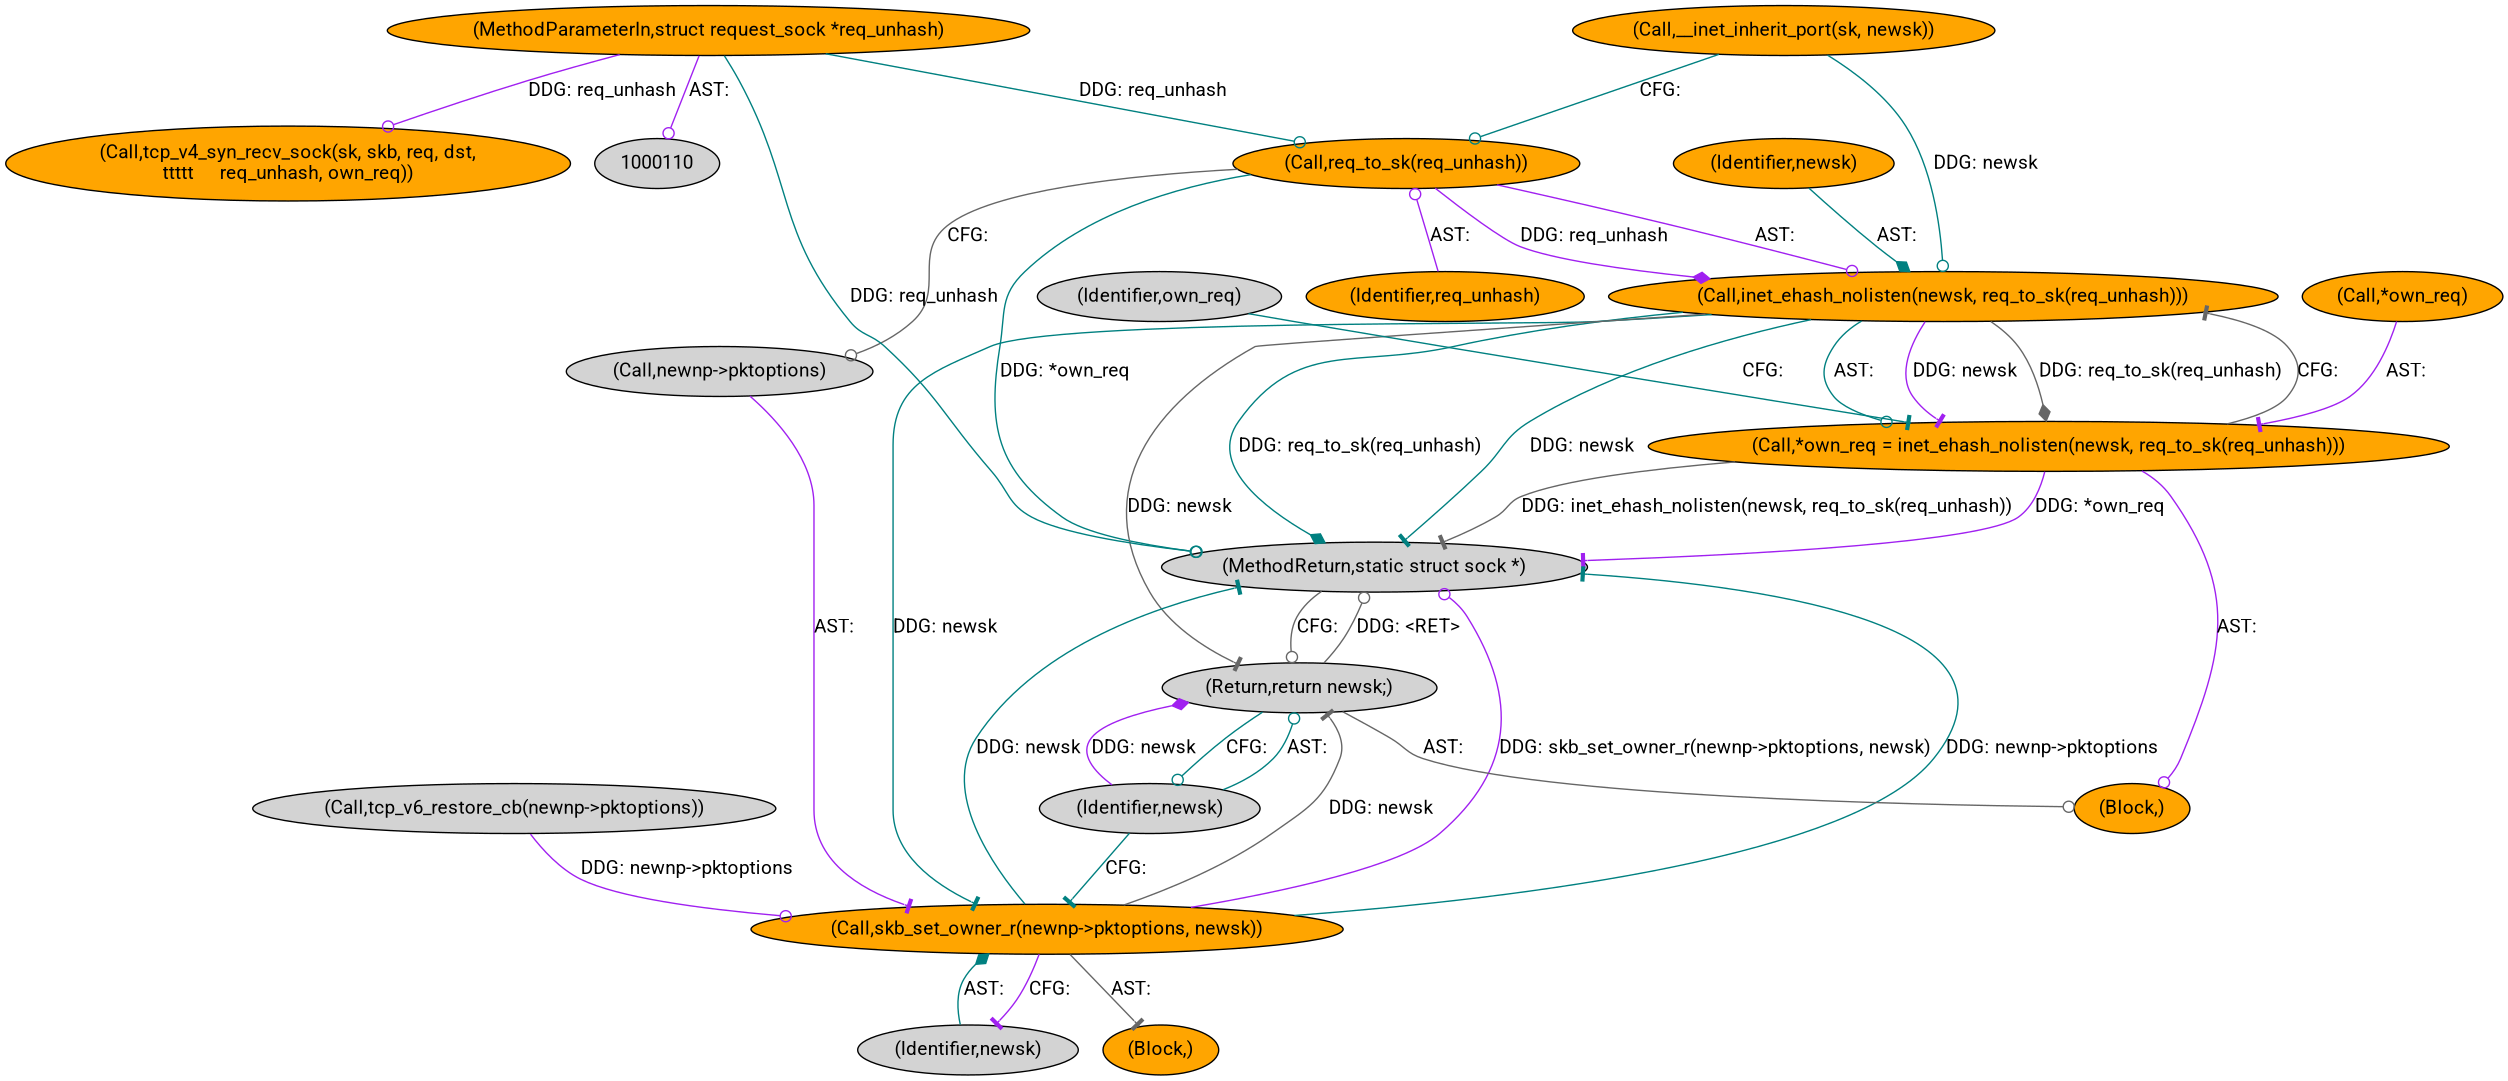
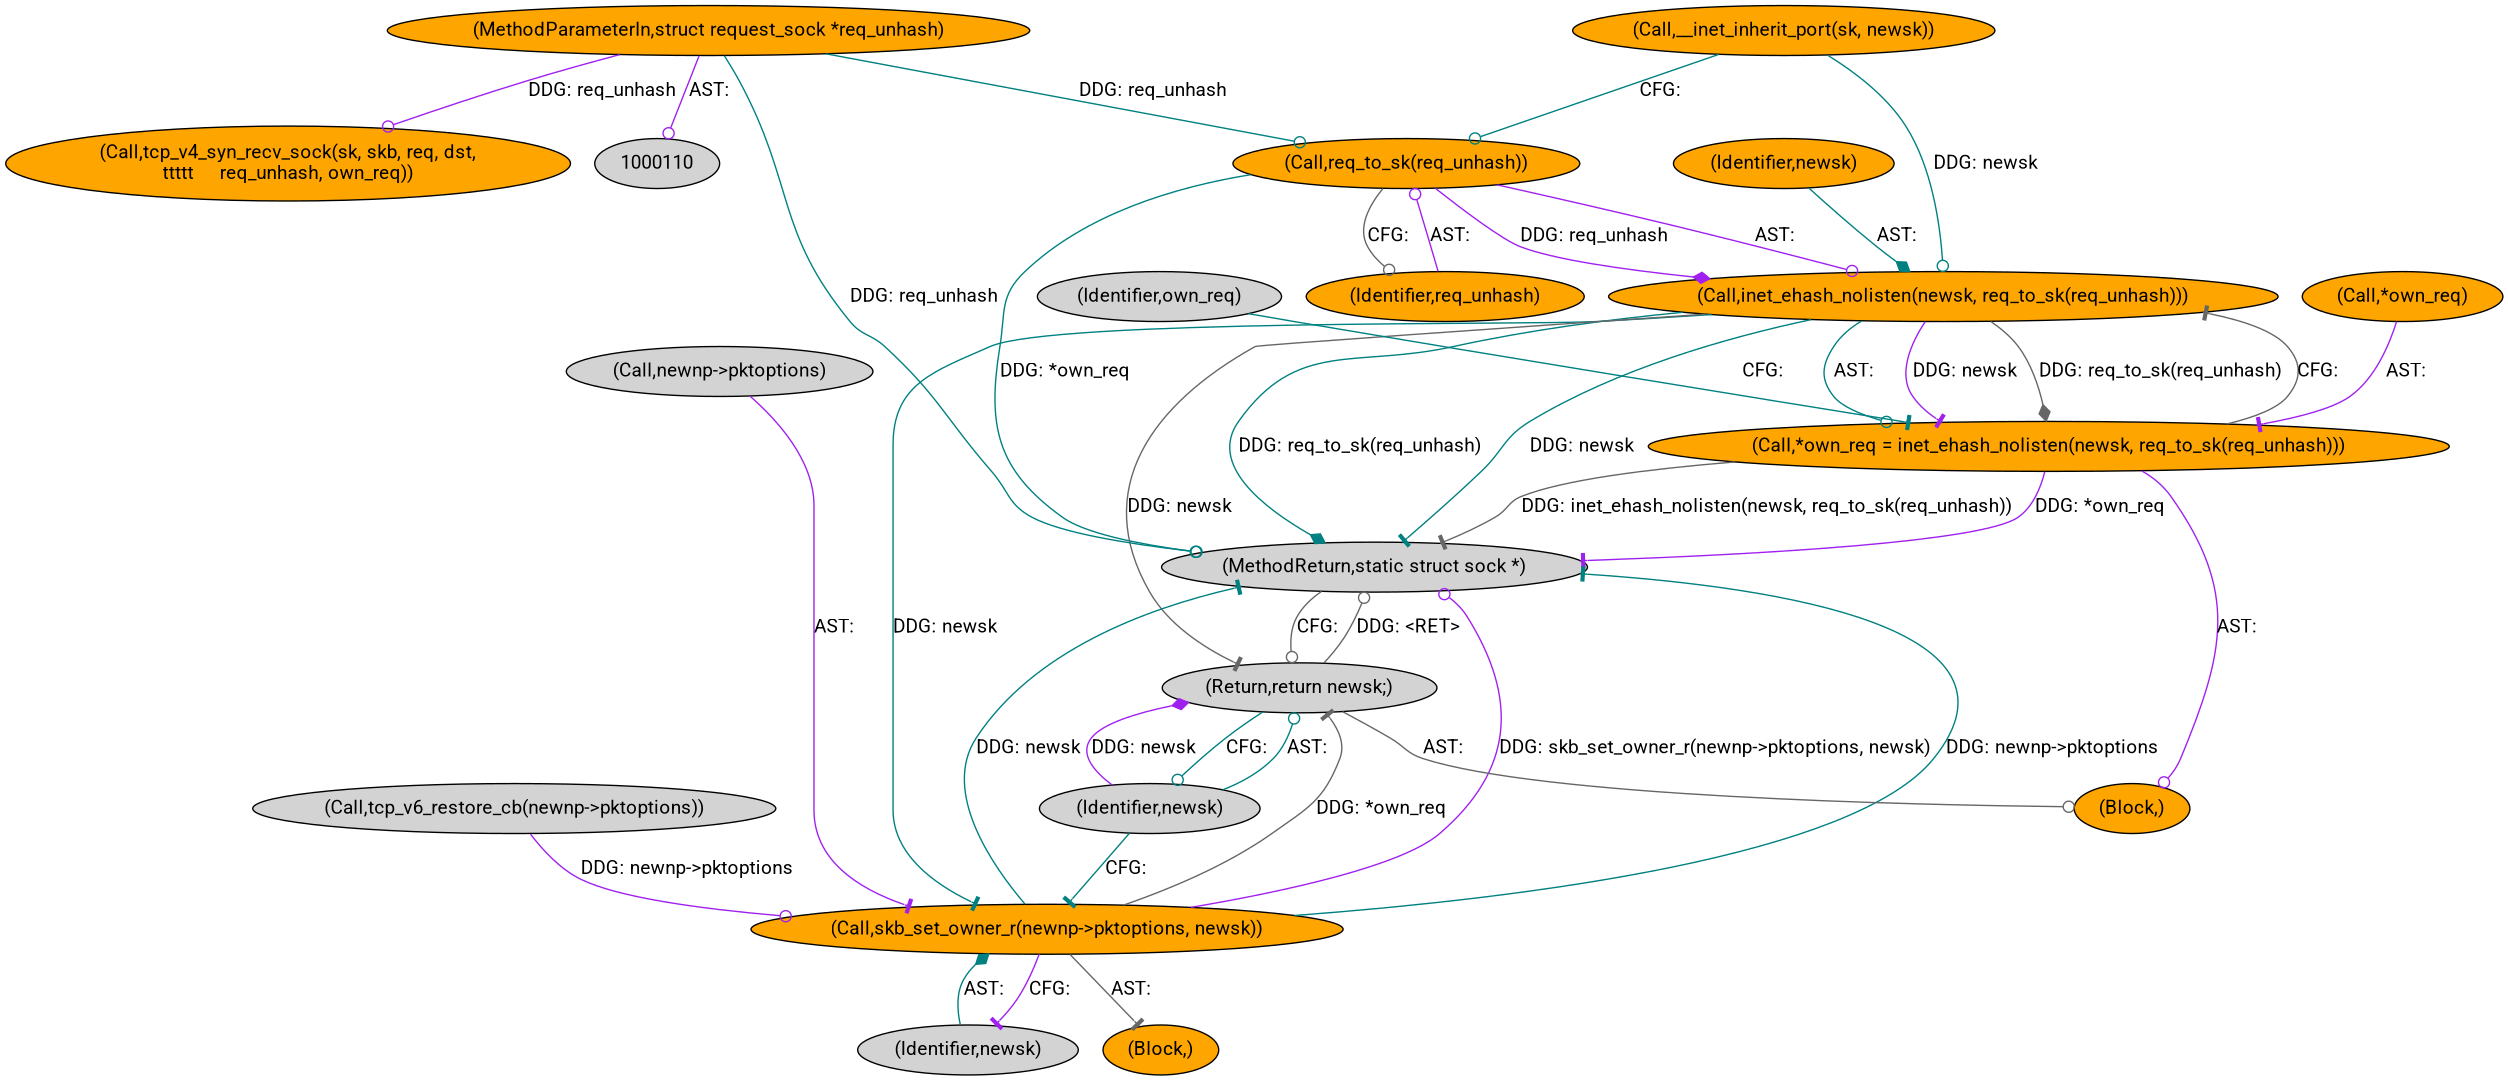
edge "(Call,req_to_sk(req_unhash))" -> "(Call,newnp->pktoptions)": now "(Call,req_to_sk(req_unhash))" -> "(Identifier,req_unhash)"
edge "(Call,skb_set_owner_r(newnp->pktoptions, newsk))" -> "(Return,return newsk;)": label "DDG: newsk" -> "DDG: *own_req"
